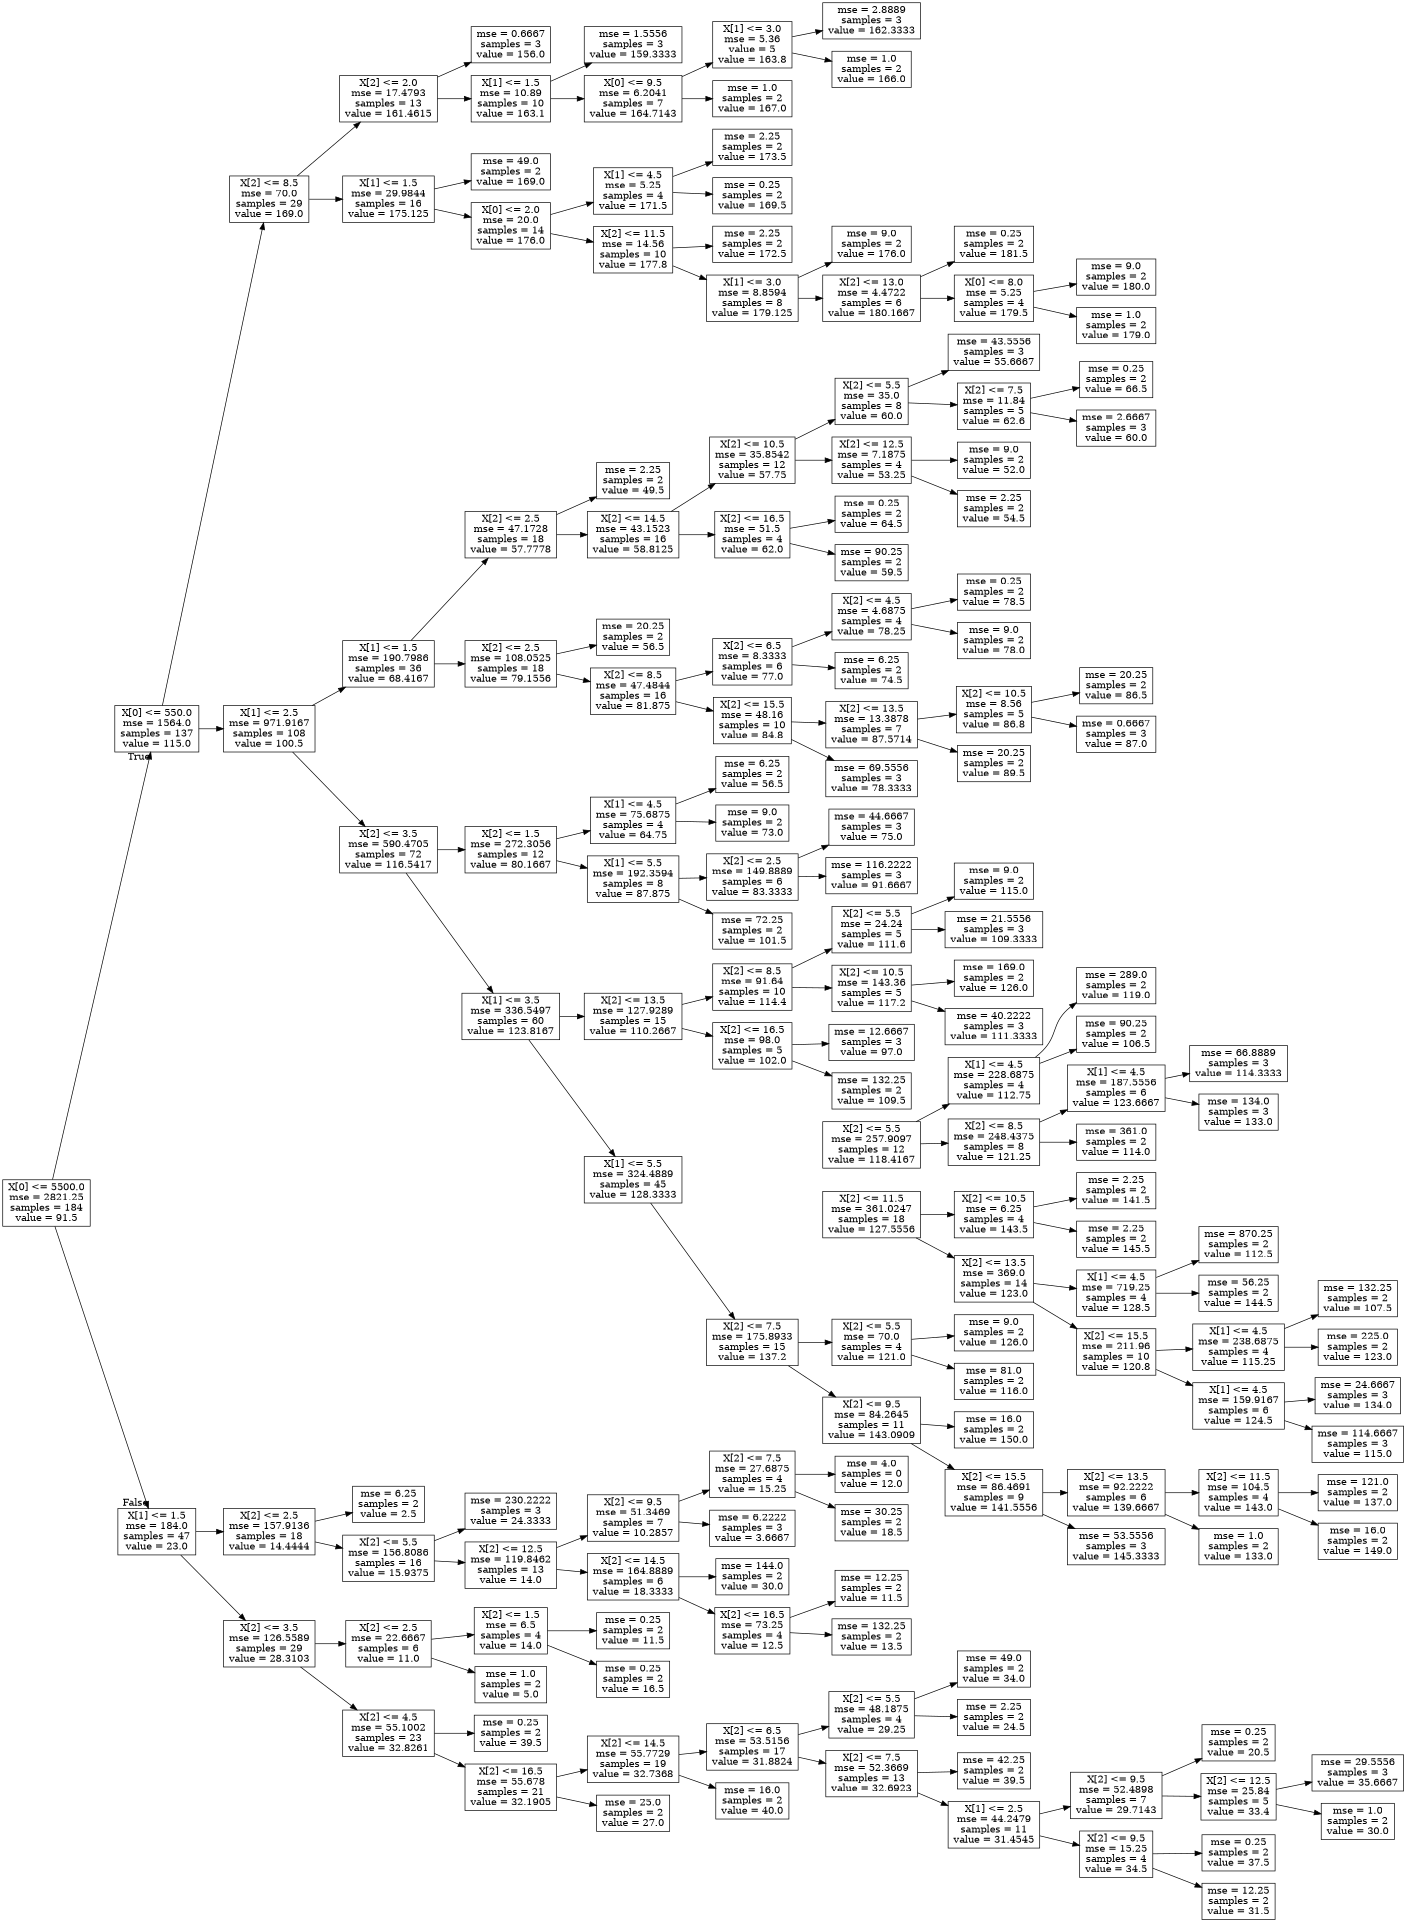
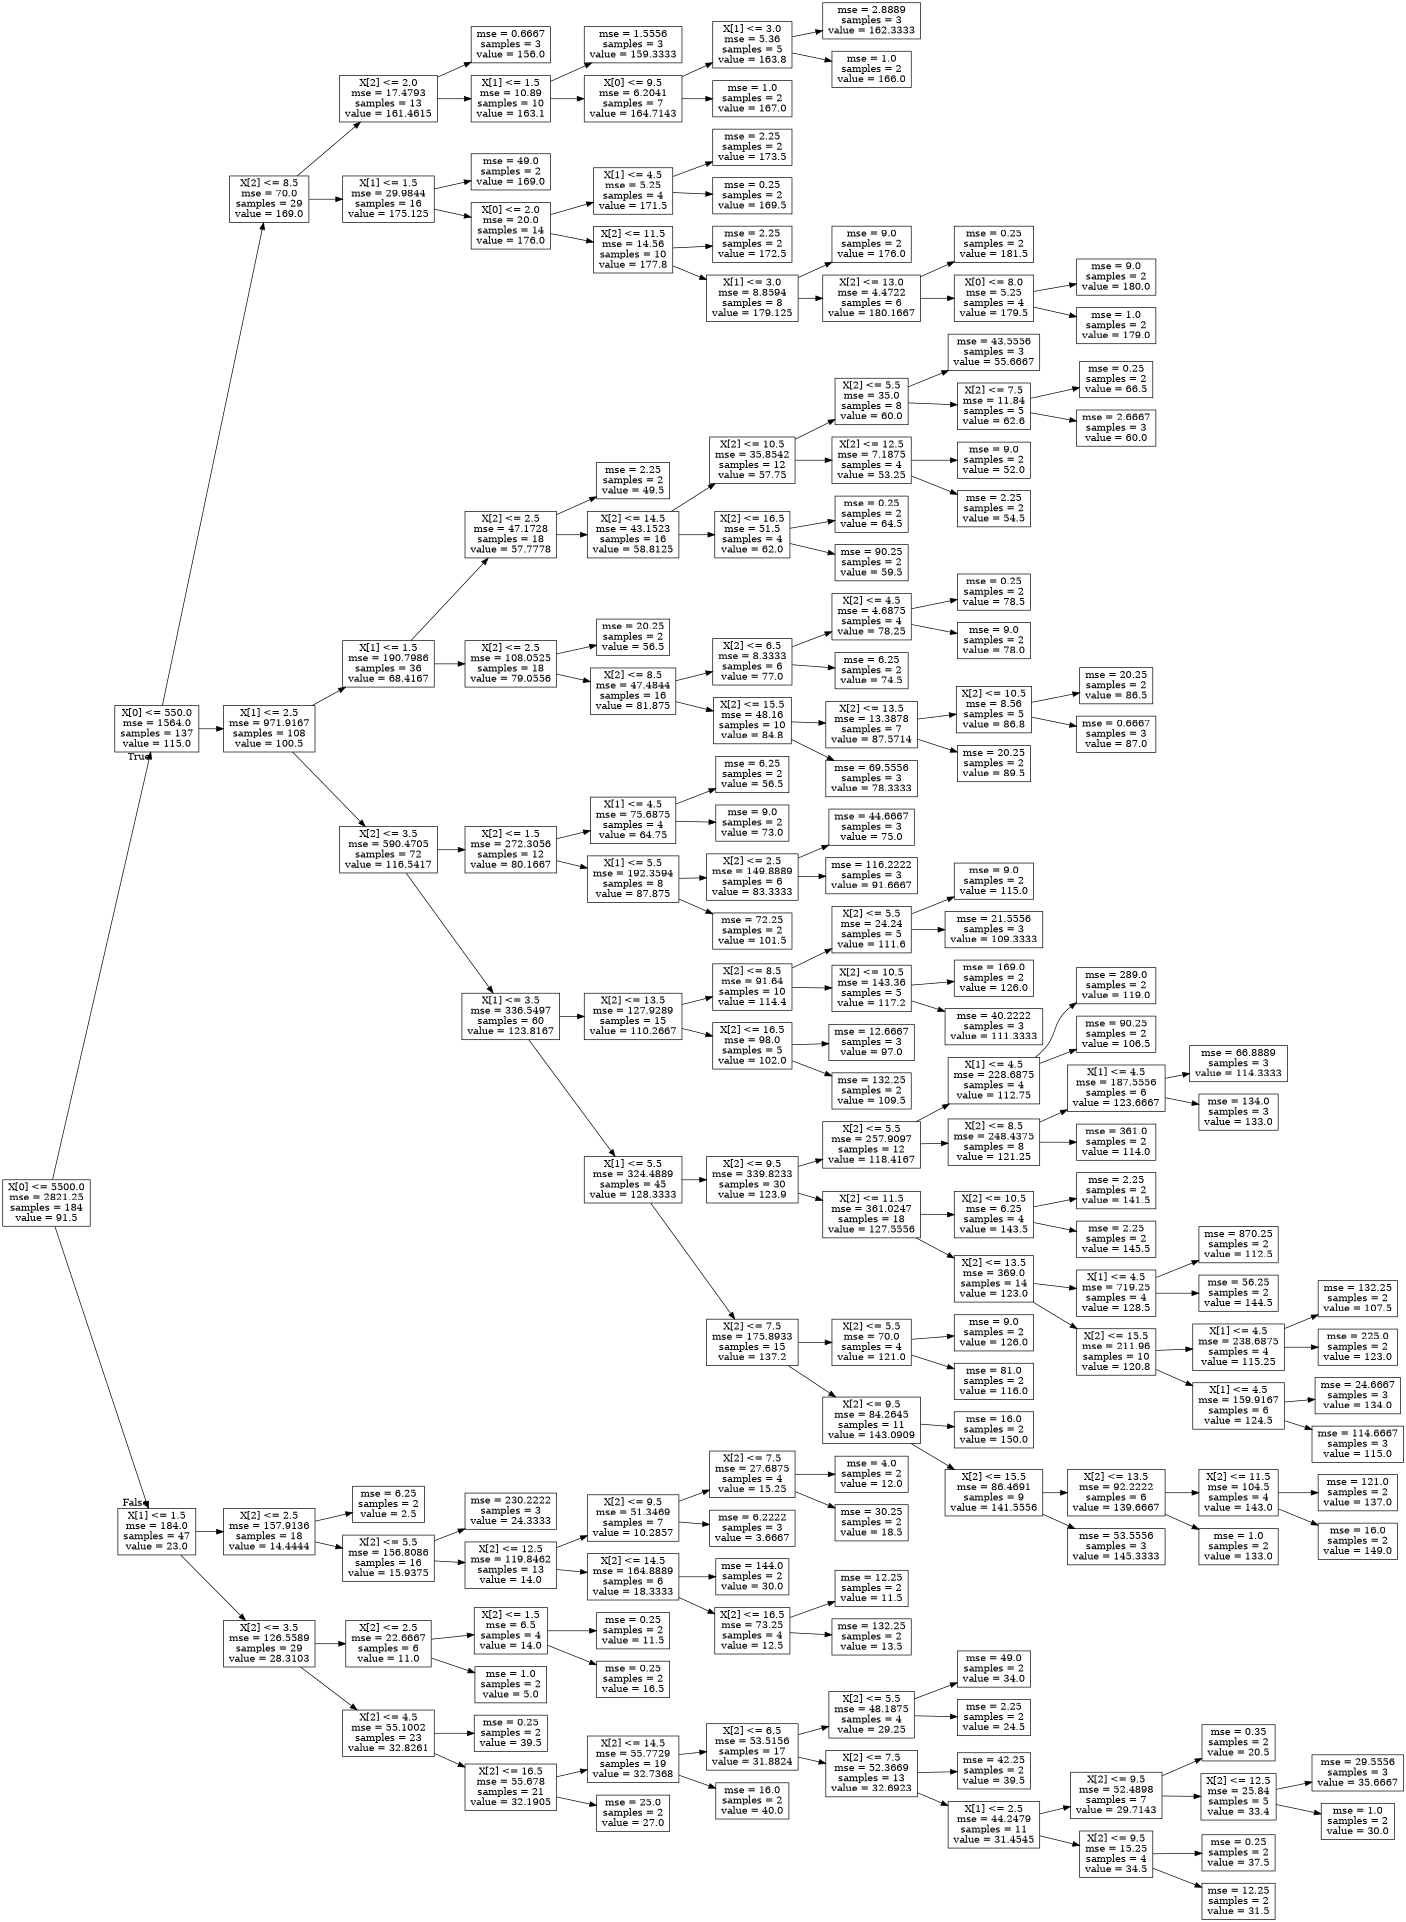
node "X[1] <= 3.0 mse = 5.36 value = 5 value = 163.8": label "X[1] <= 3.0 mse = 5.36 value = 5 value = 163.8" -> "X[1] <= 3.0 mse = 5.36 samples = 5 value = 163.8"
node "X[2] <= 2.5 mse = 108.0525 samples = 18 value = 79.1556": label "X[2] <= 2.5 mse = 108.0525 samples = 18 value = 79.1556" -> "X[2] <= 2.5 mse = 108.0525 samples = 18 value = 79.0556"
node "X[2] <= 9.5 mse = 339.8233 samples = 30 value = 123.9": added
node "mse = 4.0 samples = 0 value = 12.0": label "mse = 4.0 samples = 0 value = 12.0" -> "mse = 4.0 samples = 2 value = 12.0"
node "mse = 0.25 samples = 2 value = 20.5": label "mse = 0.25 samples = 2 value = 20.5" -> "mse = 0.35 samples = 2 value = 20.5"
